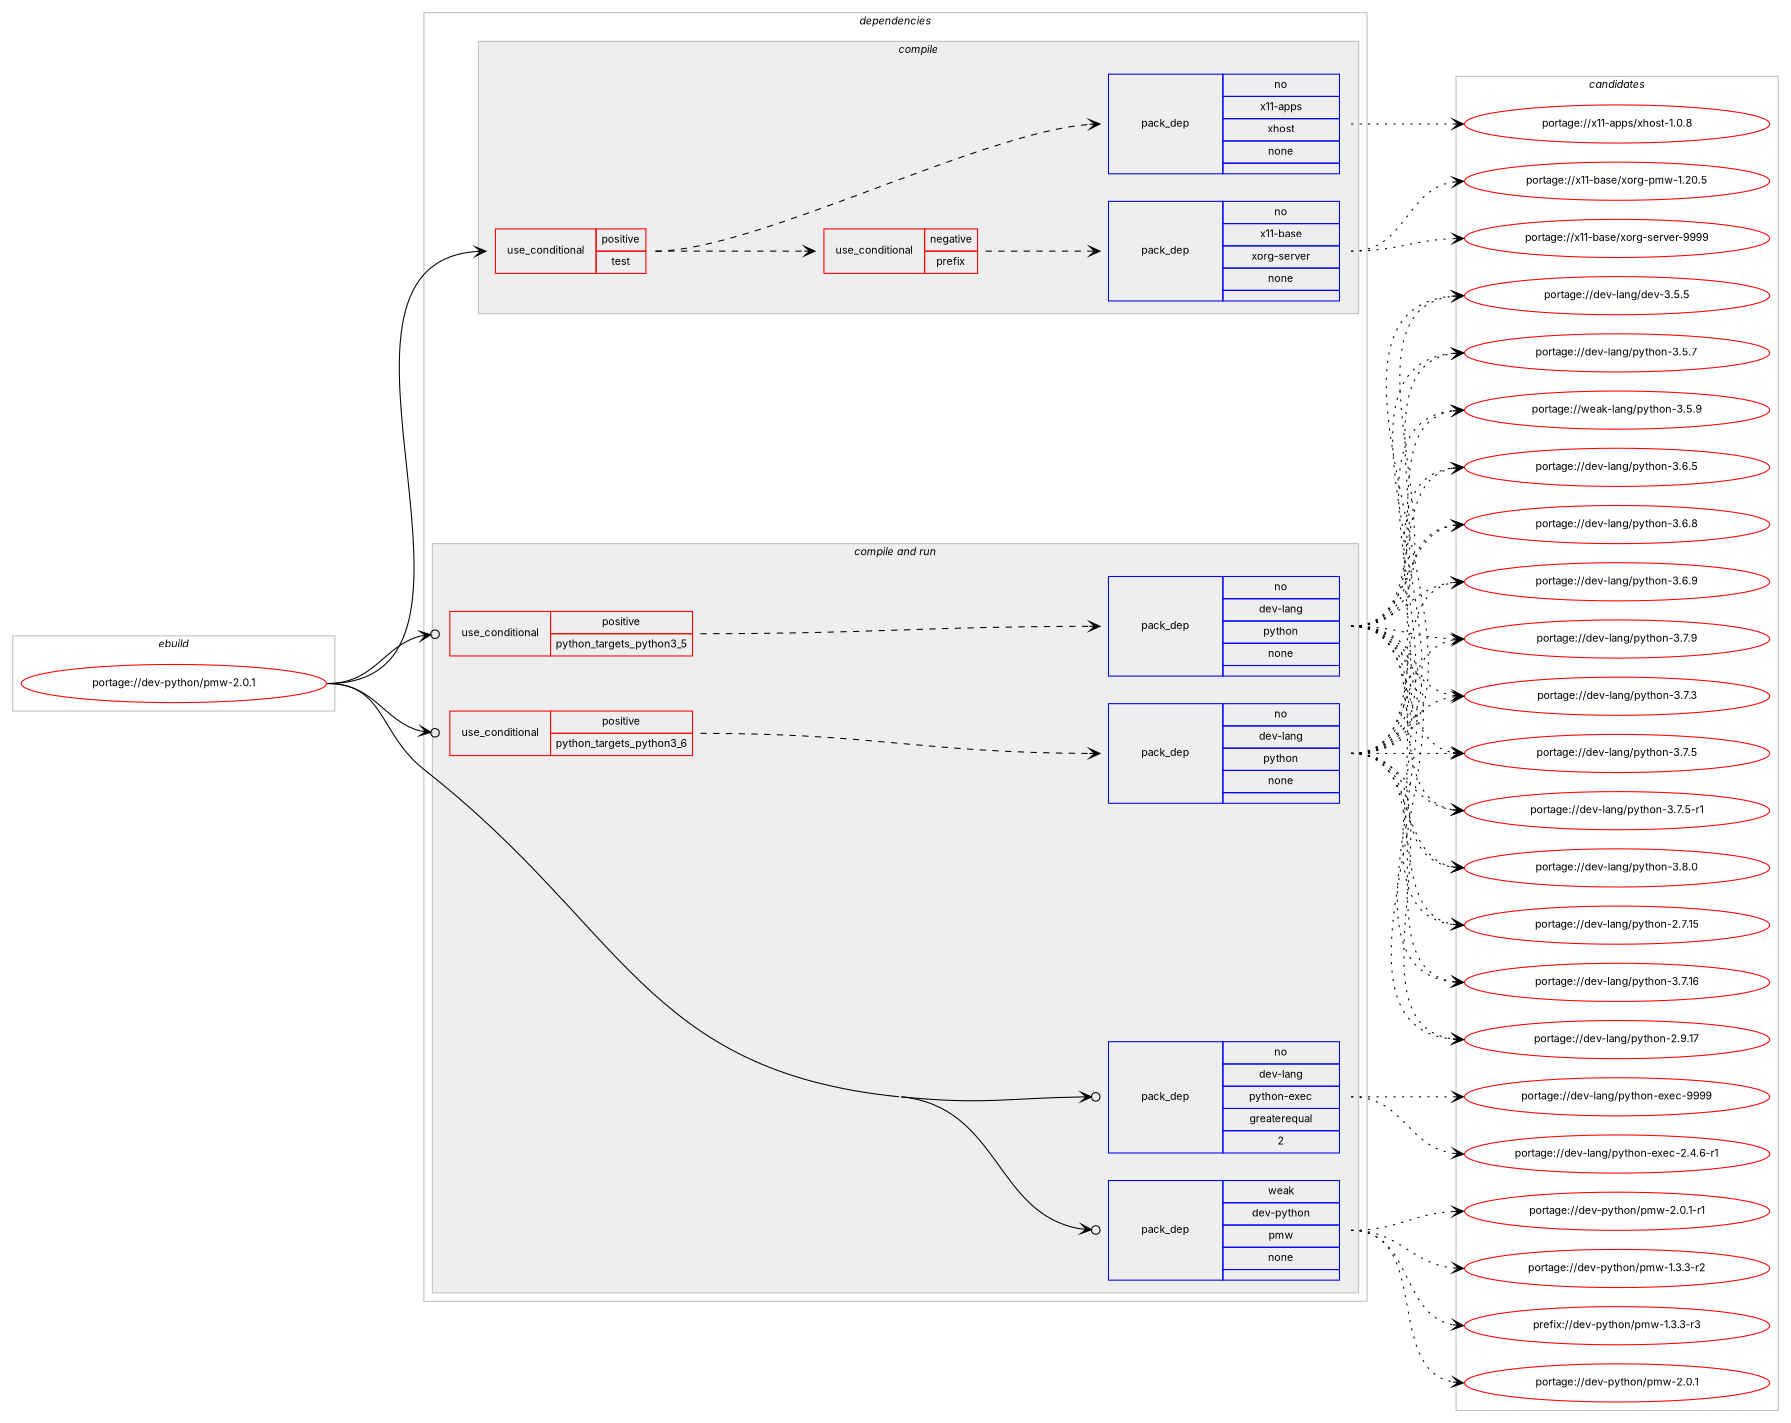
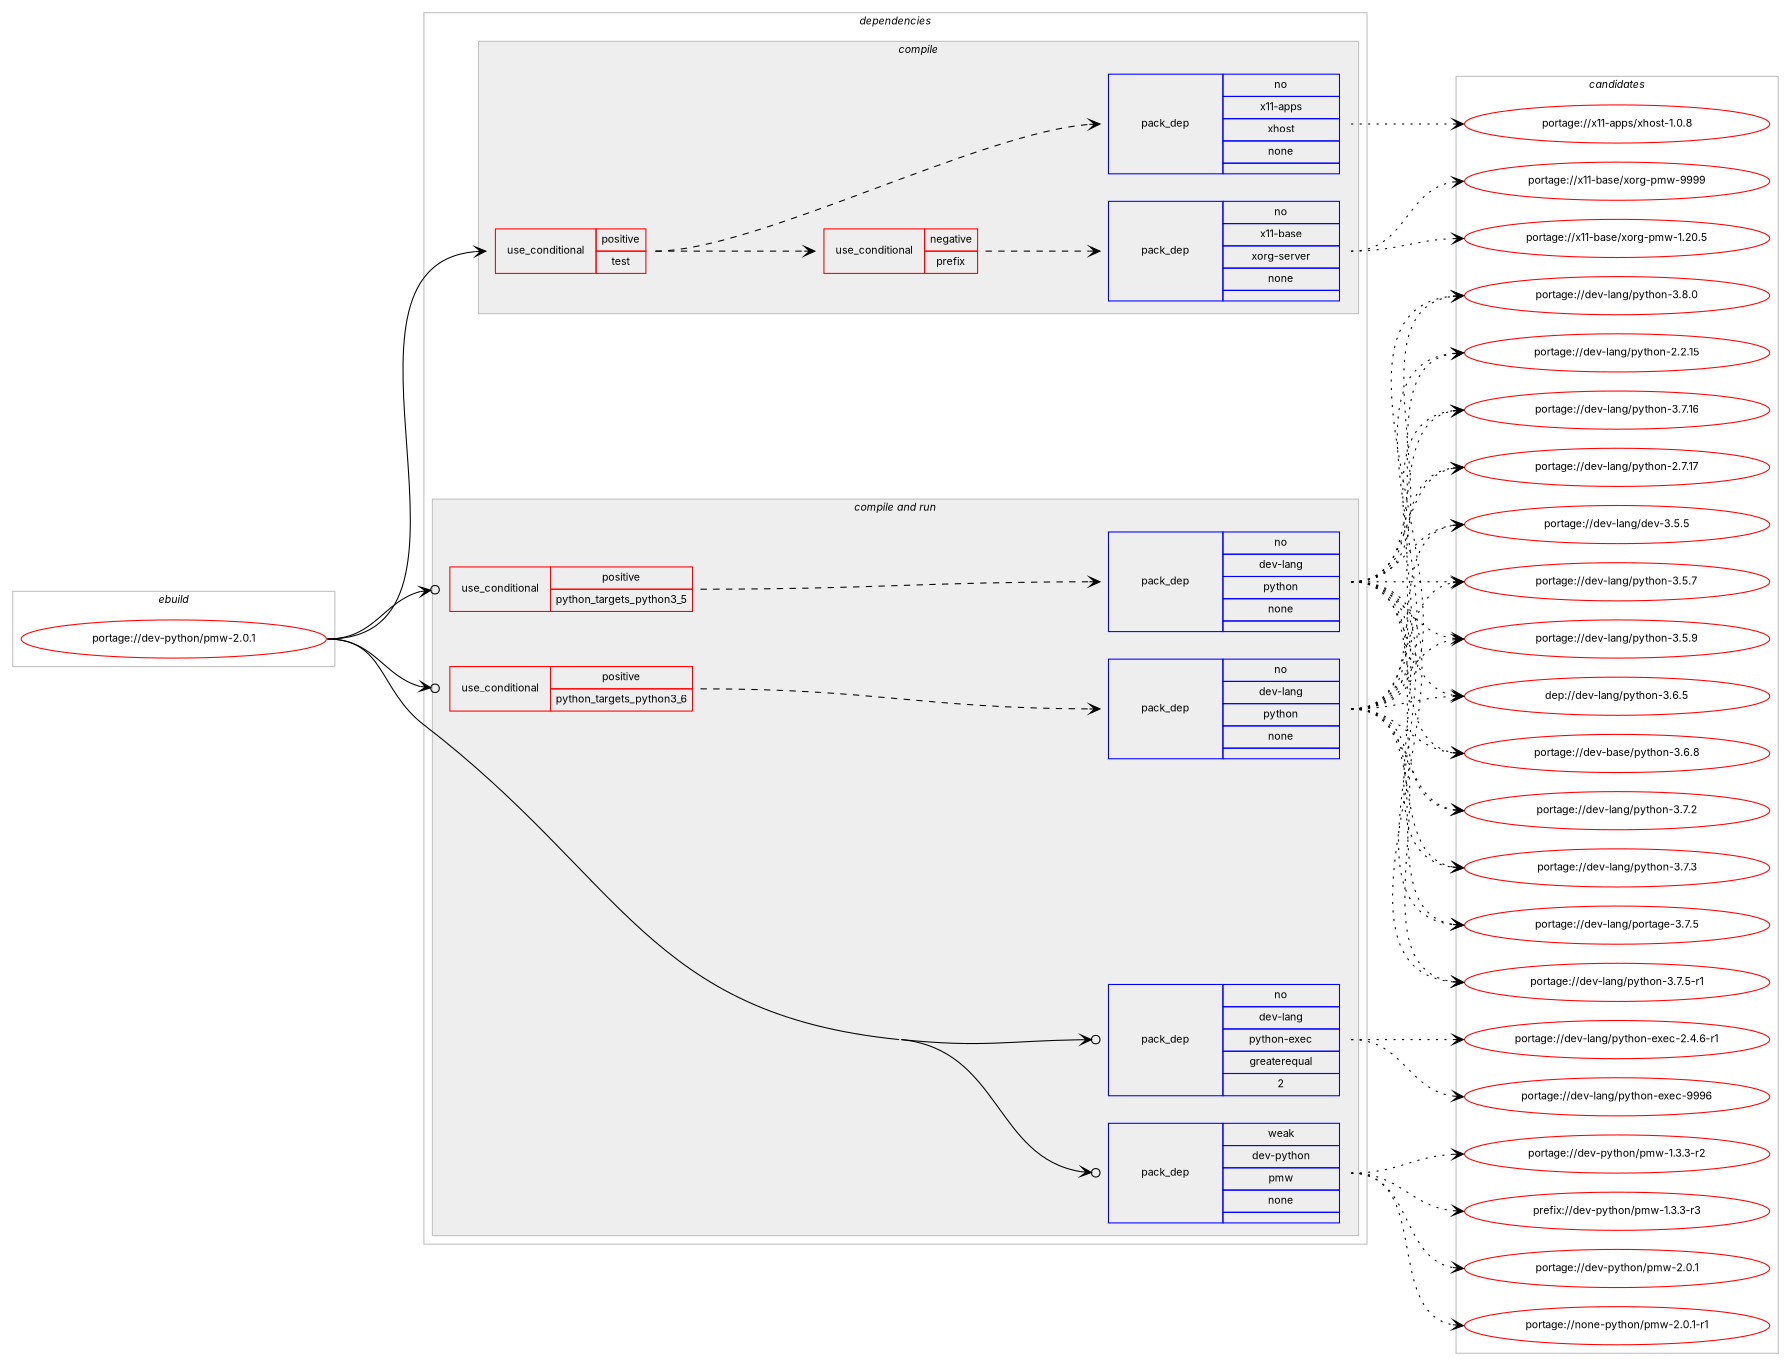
node "portage://x11-base/xorg-server-9999": label "portage://x11-base/xorg-server-9999" -> "portage://x11-base/xorg-pmw-9999"
node "portage://weak-lang/python-3.5.9": label "portage://weak-lang/python-3.5.9" -> "portage://dev-lang/python-3.5.9"
node "portage://dev-lang/python-3.6.5": label "portage://dev-lang/python-3.6.5" -> "dep://dev-lang/python-3.6.5"
node "portage://dev-lang/python-3.6.8": label "portage://dev-lang/python-3.6.8" -> "portage://dev-base/python-3.6.8"
node "portage://dev-lang/python-3.6.9": removed
node "portage://dev-lang/python-3.7.9": label "portage://dev-lang/python-3.7.9" -> "portage://dev-lang/python-3.7.2"
node "portage://dev-lang/python-3.7.5": label "portage://dev-lang/python-3.7.5" -> "portage://dev-lang/portage-3.7.5"
node "portage://dev-lang/python-2.7.15": label "portage://dev-lang/python-2.7.15" -> "portage://dev-lang/python-2.2.15"
node "portage://dev-lang/python-2.9.17": label "portage://dev-lang/python-2.9.17" -> "portage://dev-lang/python-2.7.17"
node "portage://dev-lang/python-exec-9999": label "portage://dev-lang/python-exec-9999" -> "portage://dev-lang/python-exec-9996"
node "portage://dev-python/pmw-2.0.1-r1": label "portage://dev-python/pmw-2.0.1-r1" -> "portage://none-python/pmw-2.0.1-r1"
